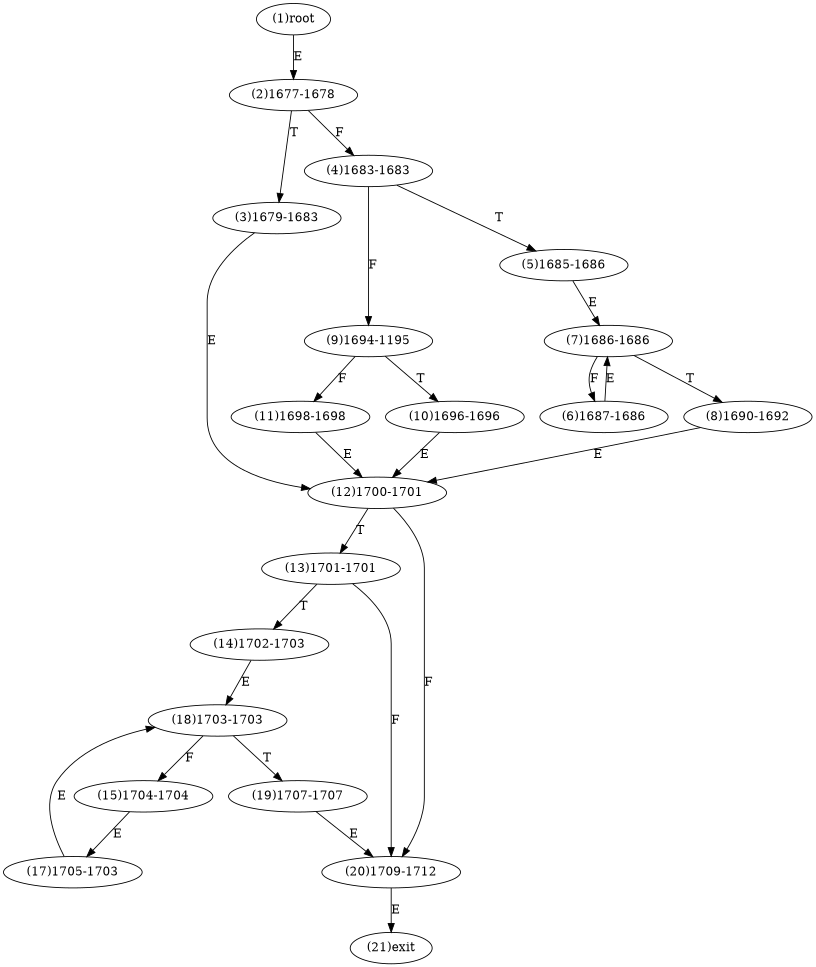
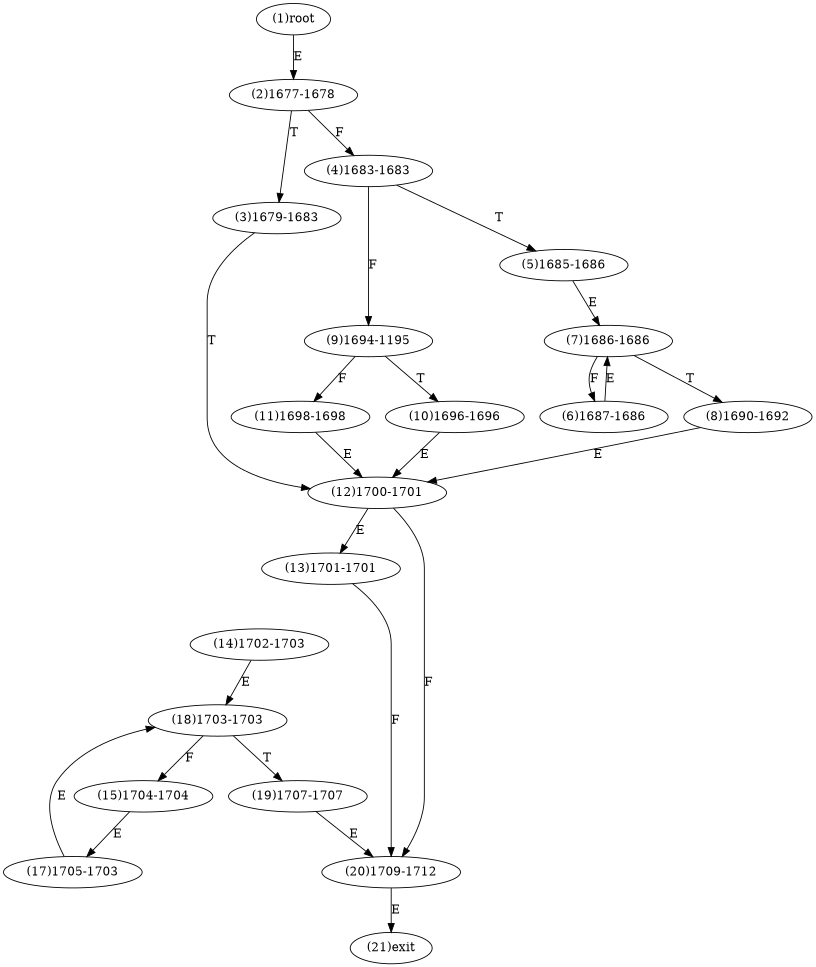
edge "(3)1679-1683" -> "(12)1700-1701": label "E" -> "T"
edge "(12)1700-1701" -> "(13)1701-1701": label "T" -> "E"
edge "(13)1701-1701" -> "(14)1702-1703": removed, label "T"
